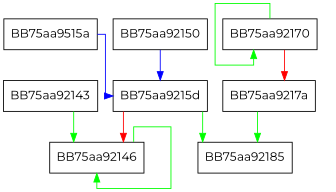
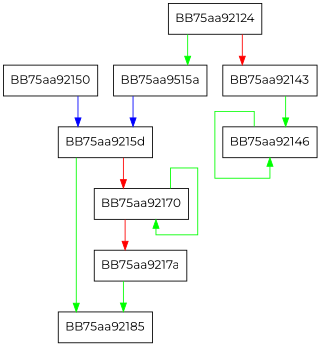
node "BB75aa92124": added
edge "BB75aa9215d" -> "BB75aa92146": now "BB75aa9215d" -> "BB75aa92170"
